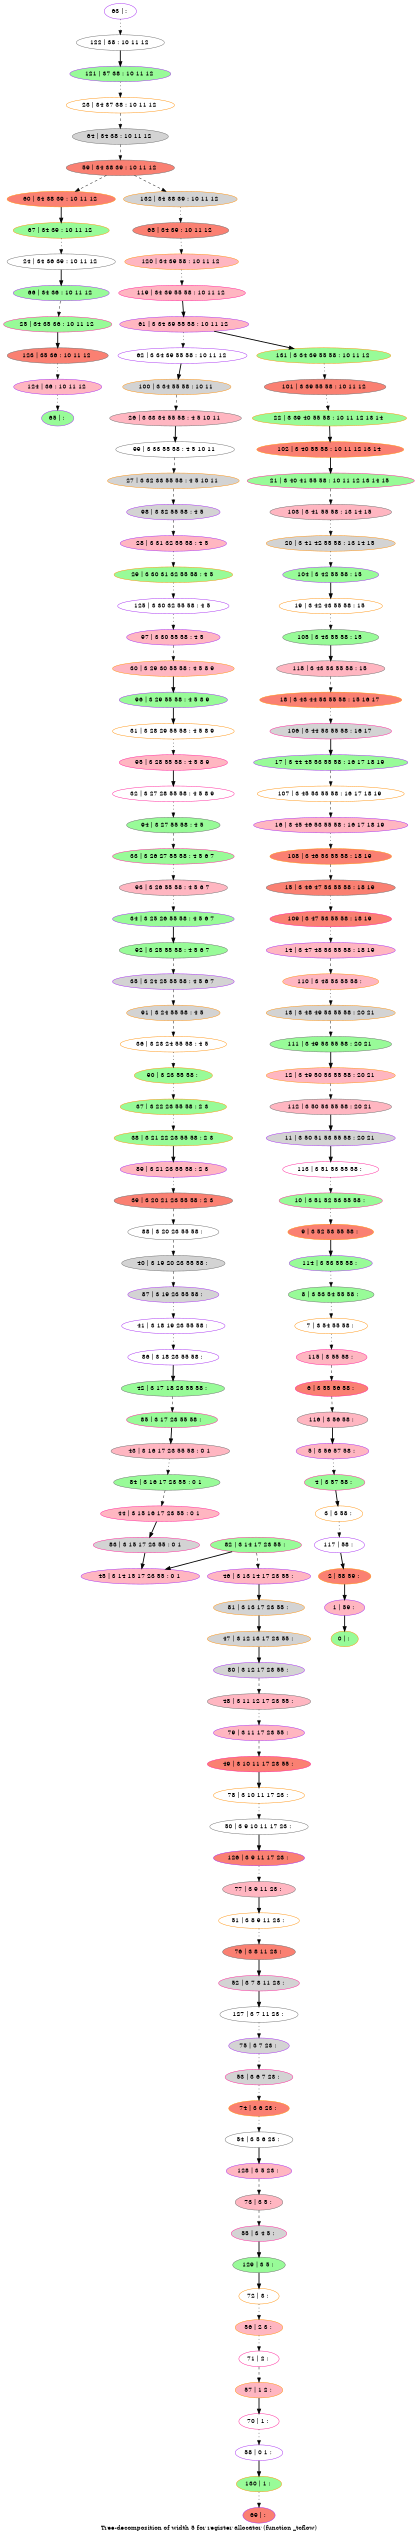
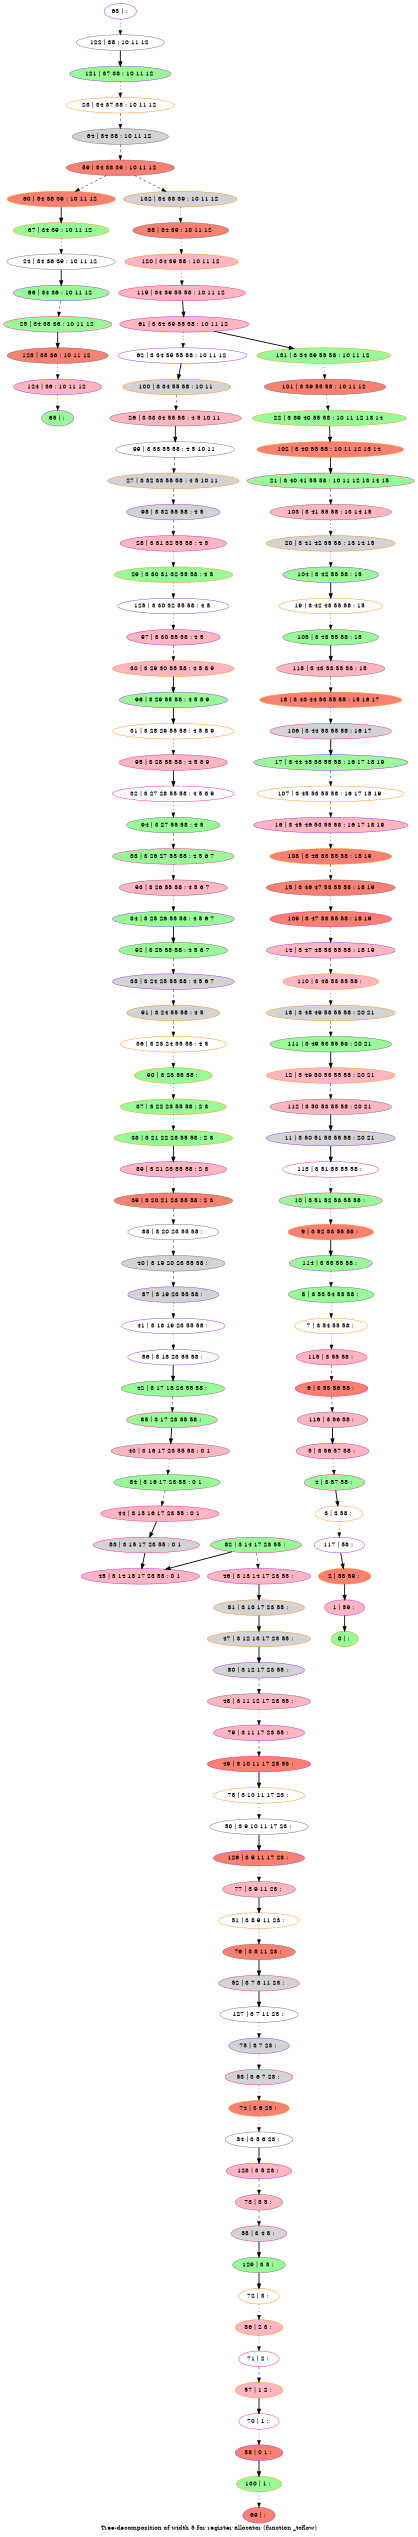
node "58 | 0 1 :": fillcolor white -> salmon
